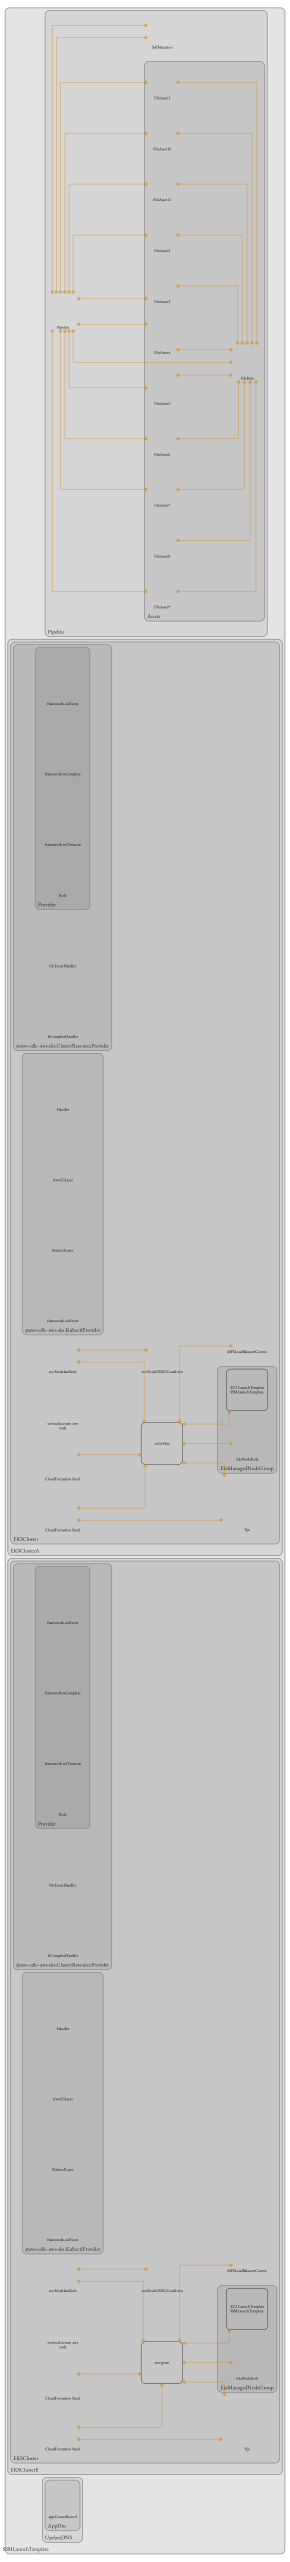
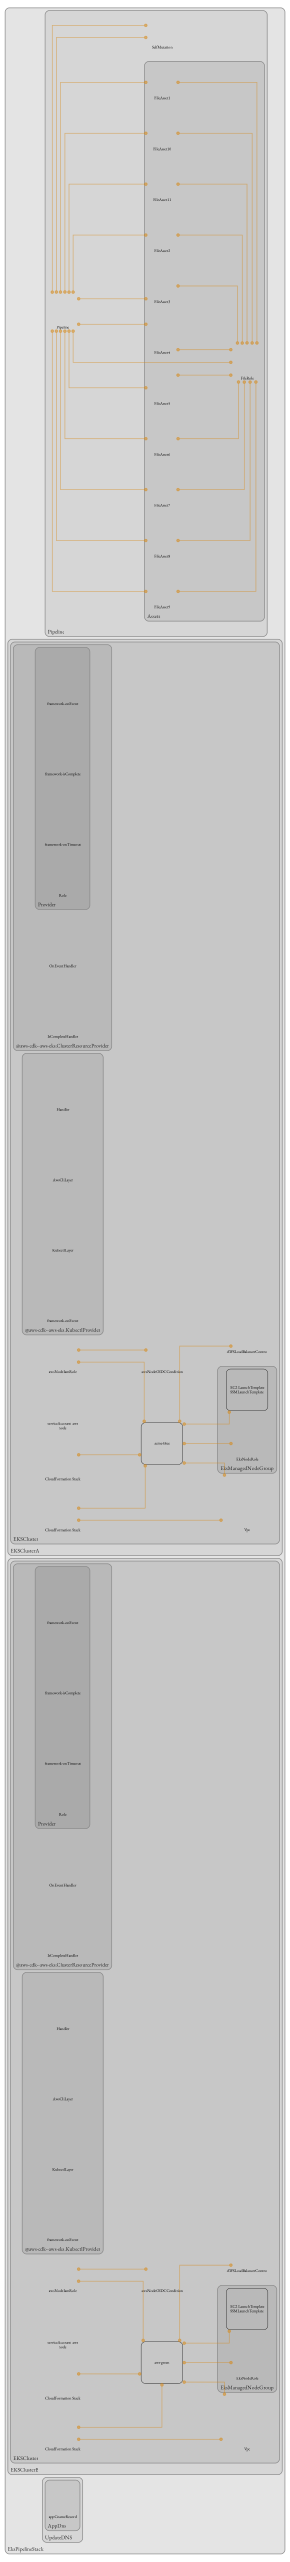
edge "Pipeline" -- "FileAsset8": added
cluster "SSMLaunchTemplate": label "SSMLaunchTemplate" -> "EksPipelineStack"
